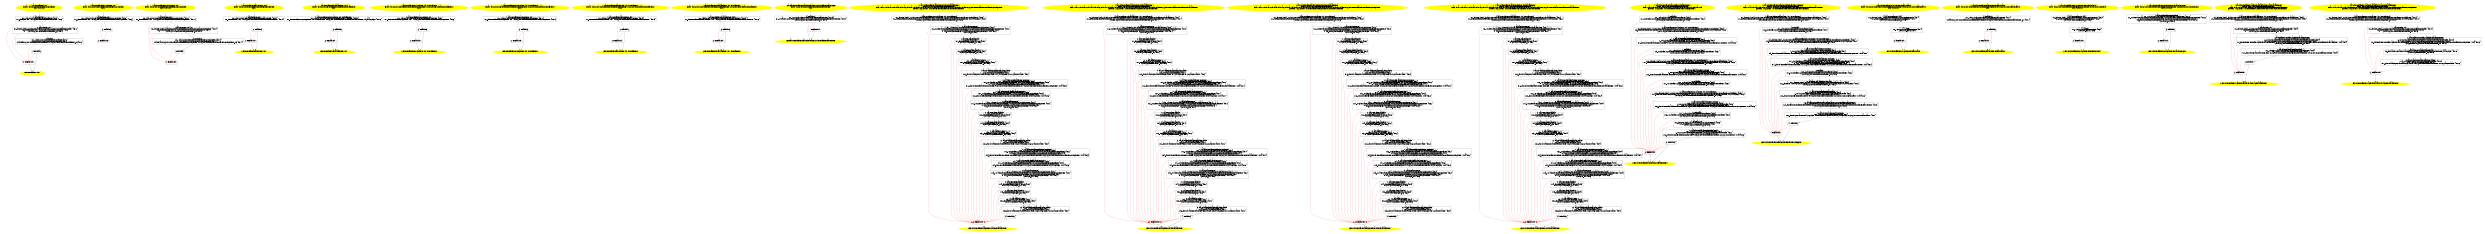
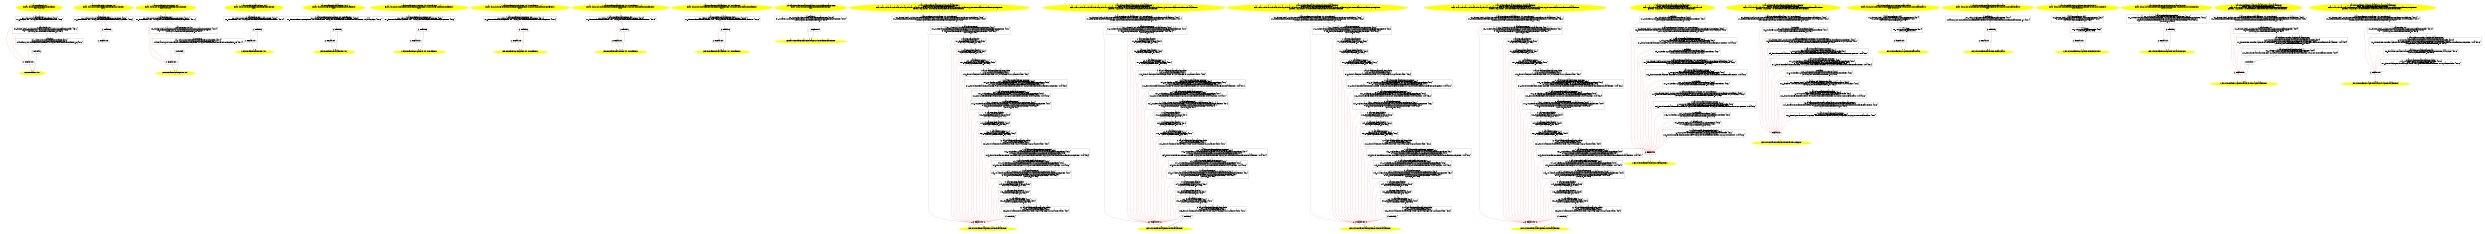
node "2: Exit RunNotifierTest$CountingListener.<init>()": added
node "14:  method_body": removed
node "16:  method_body": removed
